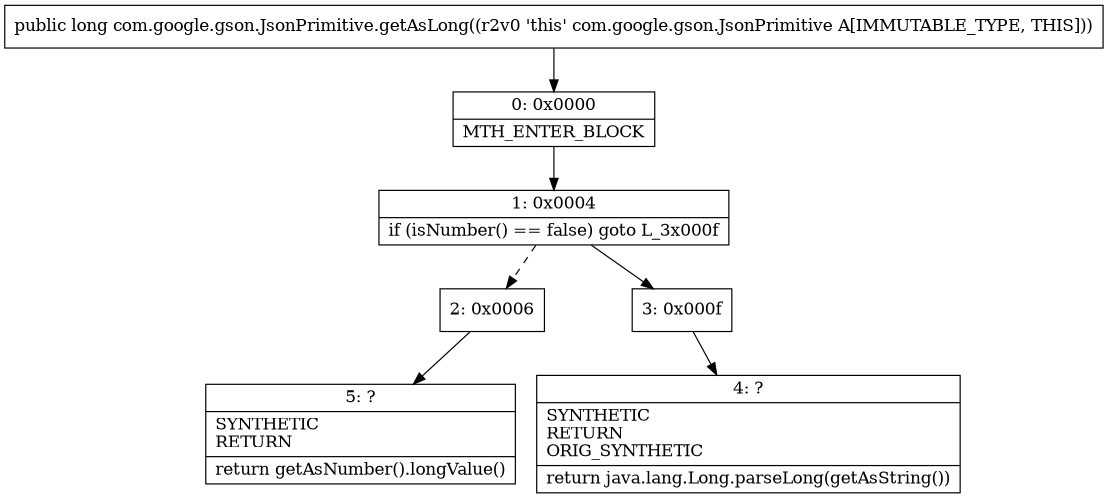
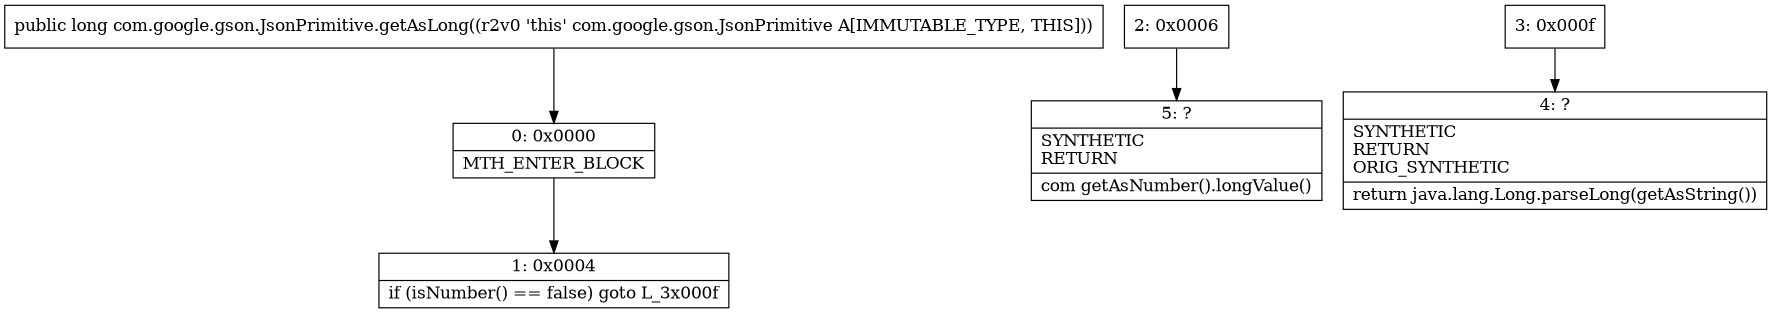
edge "1: 0x0004" -> "2: 0x0006": removed
edge "1: 0x0004" -> "3: 0x000f": removed
node "5: ?": text "return getAsNumber().longValue()" -> "com getAsNumber().longValue()"
